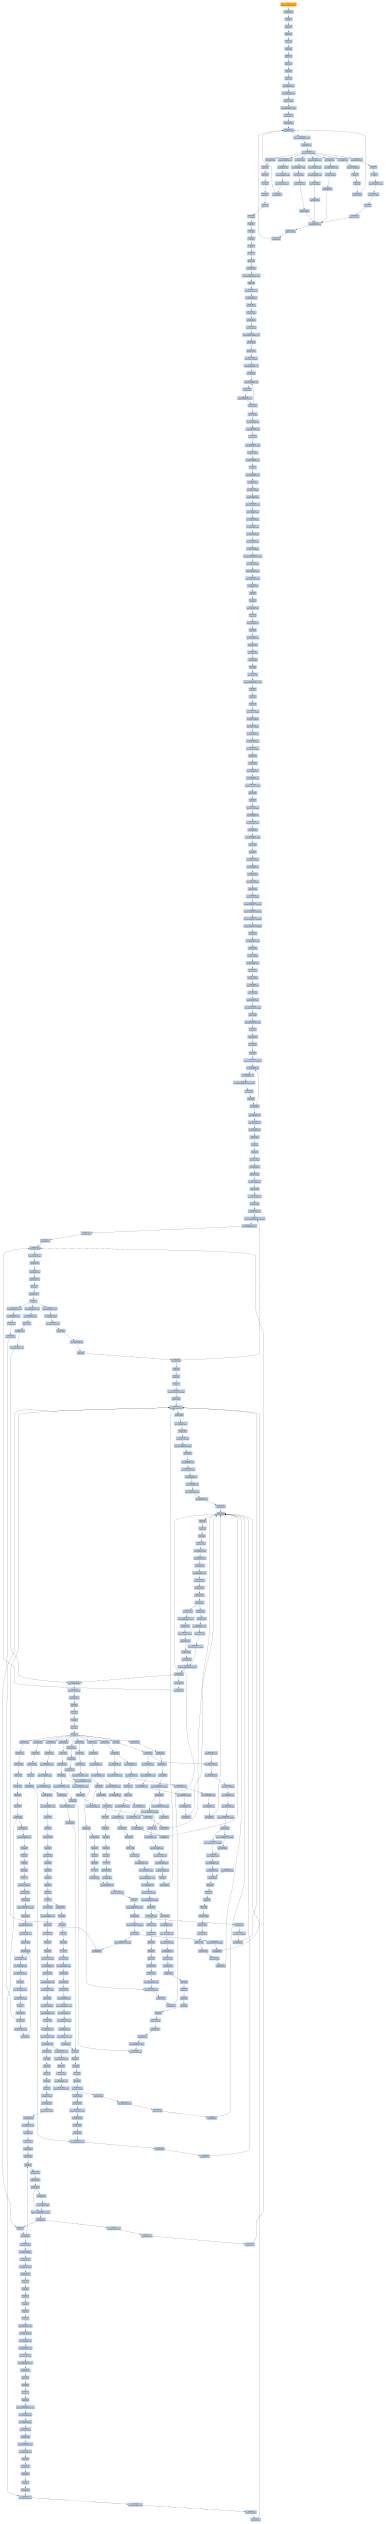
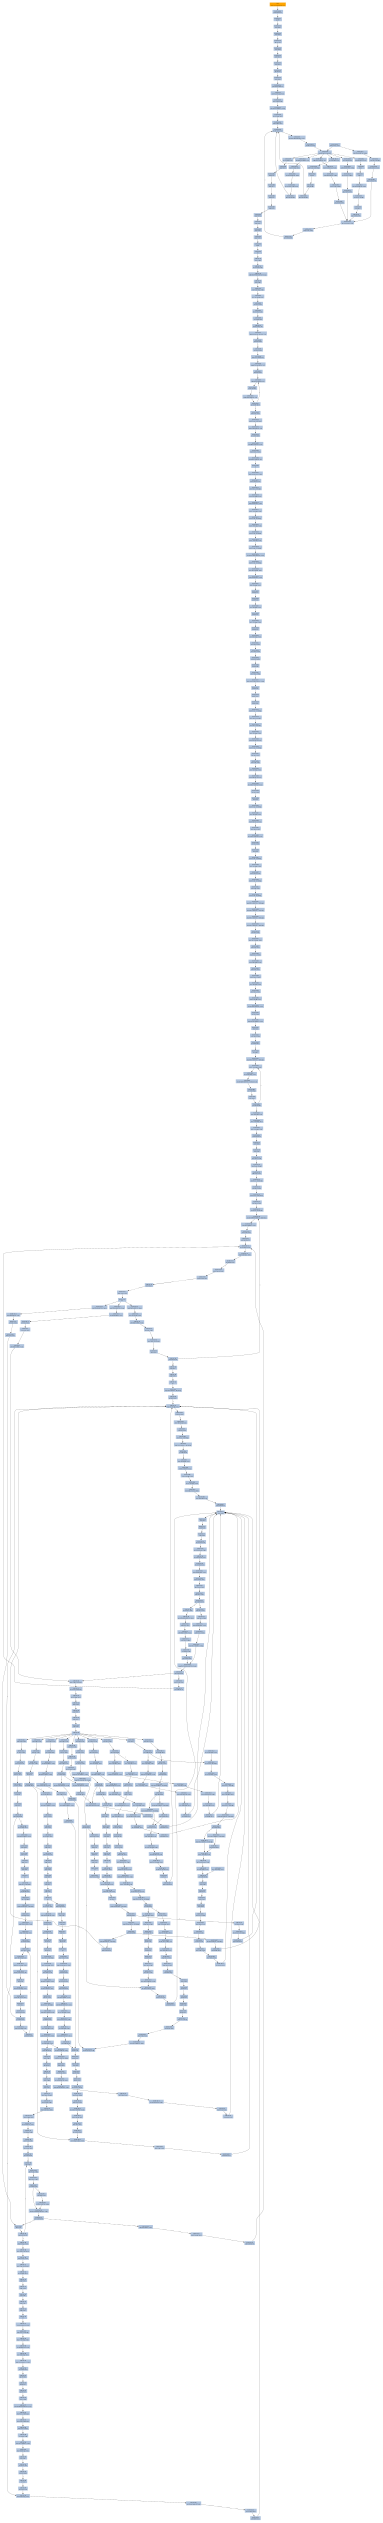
edge "0x005cd638 jmp 0x5cd1bf(,%eax,4)" -> "0x0051d0c8 movl (%esi), %eax": reversed
